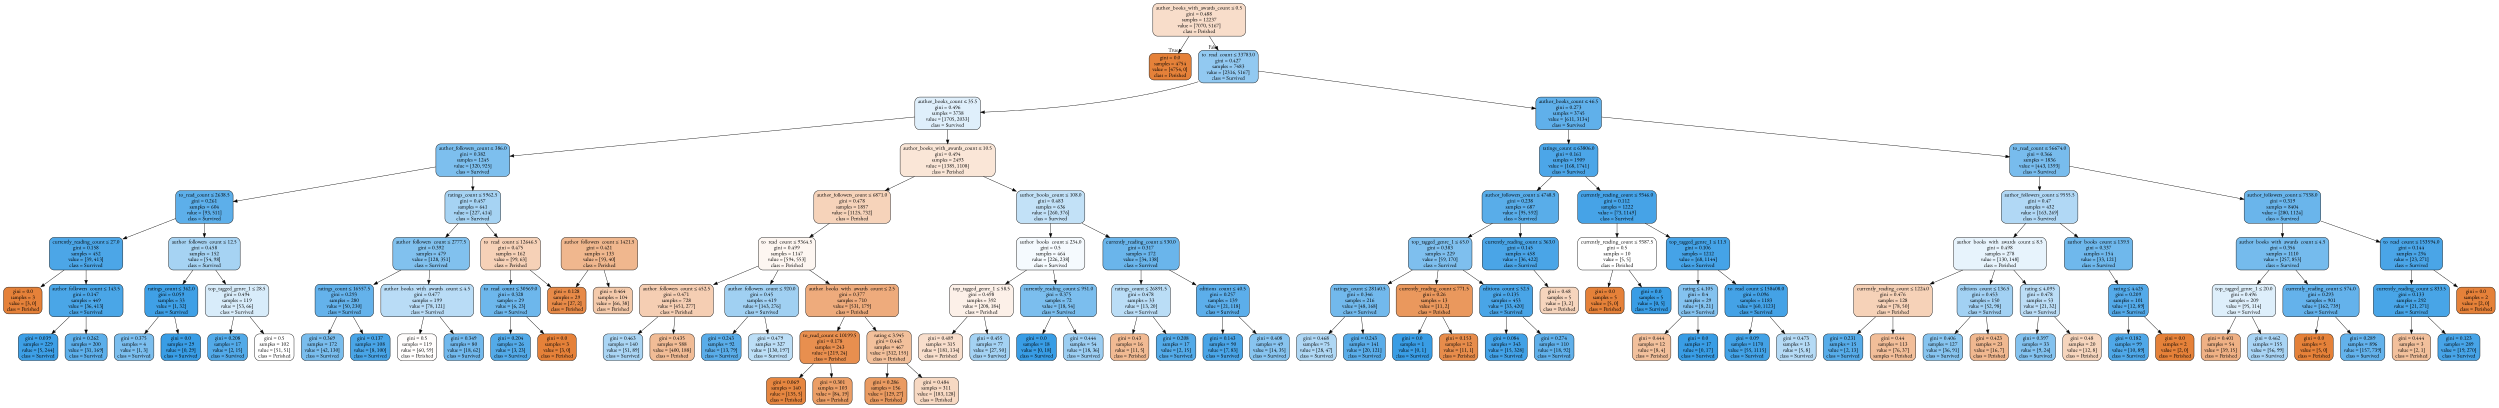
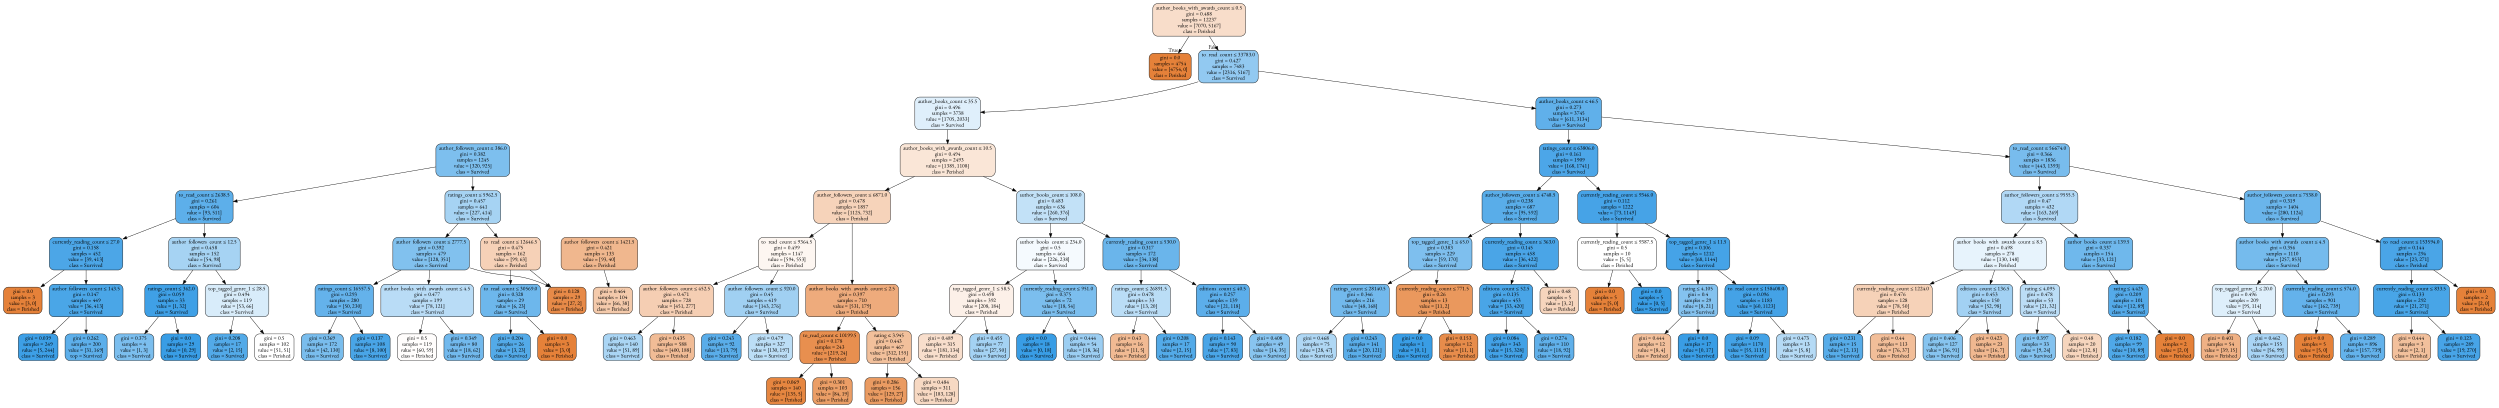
edge "author_books_count ≤ 35.5" -> "author_followers_count ≤ 386.0": removed
node "author_followers_count ≤ 7538.0": text "samples = 8404" -> "samples = 1404"
node "to_read_count ≤ 153594.0": text "class = Survived" -> "class = Perished"
edge "to_read_count ≤ 9364.5" -> "author_books_with_awards_count ≤ 2.5": now "author_followers_count ≤ 6871.0" -> "author_books_with_awards_count ≤ 2.5"
edge "top_tagged_genre_1 ≤ 65.0" -> "editions_count ≤ 52.5": now "currently_reading_count ≤ 363.0" -> "editions_count ≤ 52.5"
edge "author_followers_count ≤ 1421.5" -> "gini = 0.128": now "author_followers_count ≤ 2777.5" -> "gini = 0.128"
node "author_books_with_awards_count ≤ 2.5": text "gini = 0.377" -> "gini = 0.397"
node "gini = 0.039": text "samples = 229" -> "samples = 249"
node "gini = 0.262": text "class = Survived" -> "top = Survived"
node "gini = 0.44": text "samples = Perished" -> "class = Perished"
